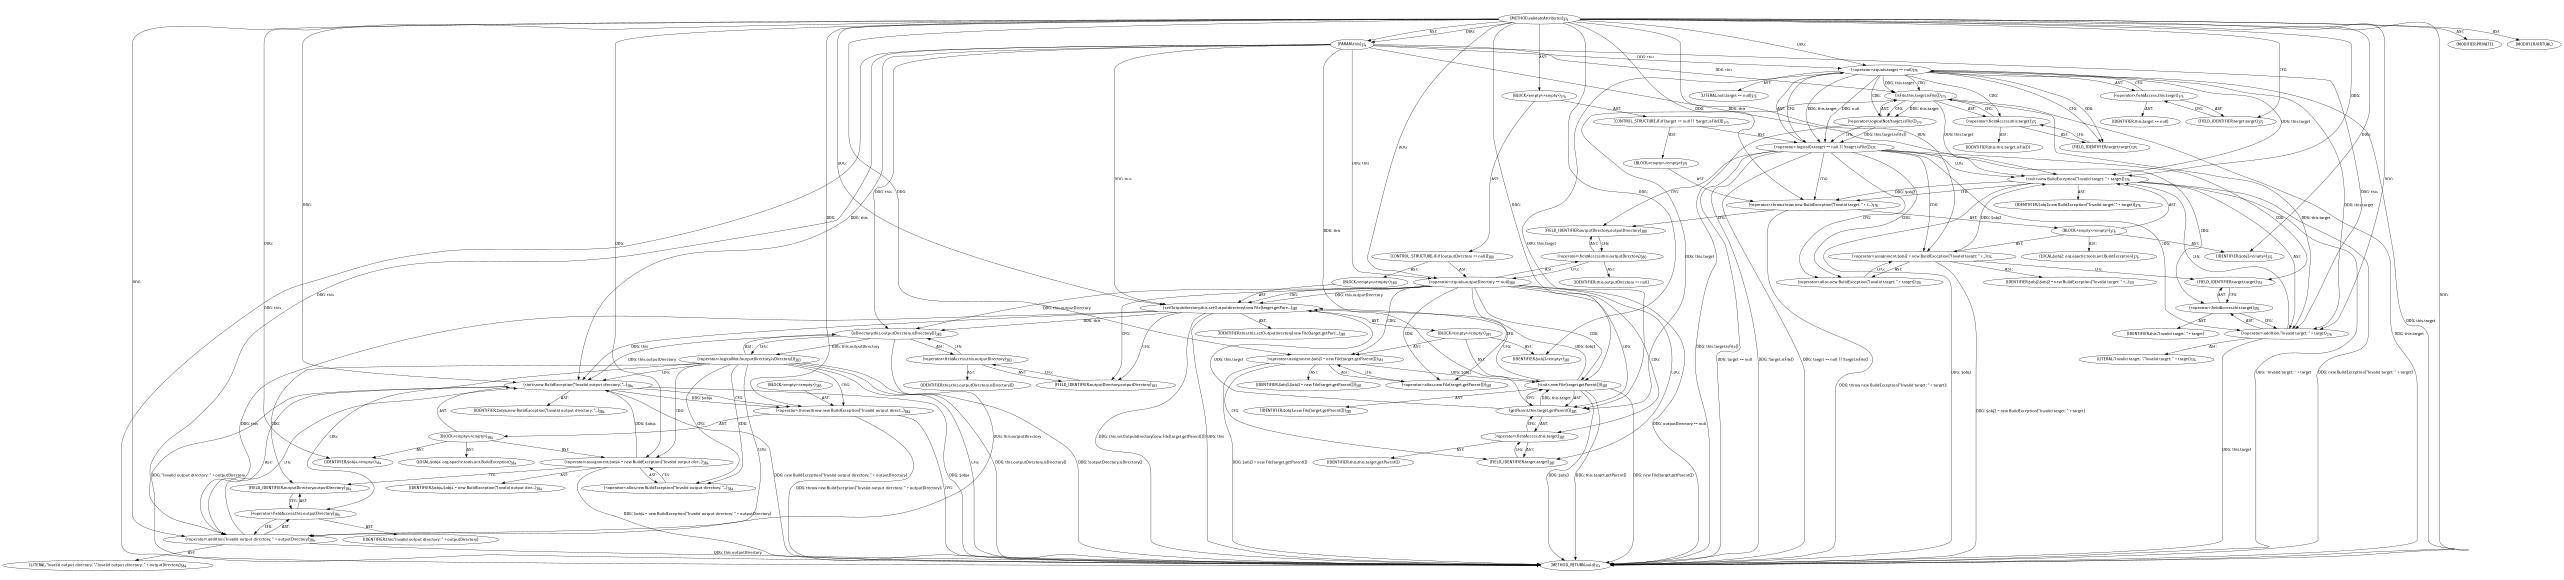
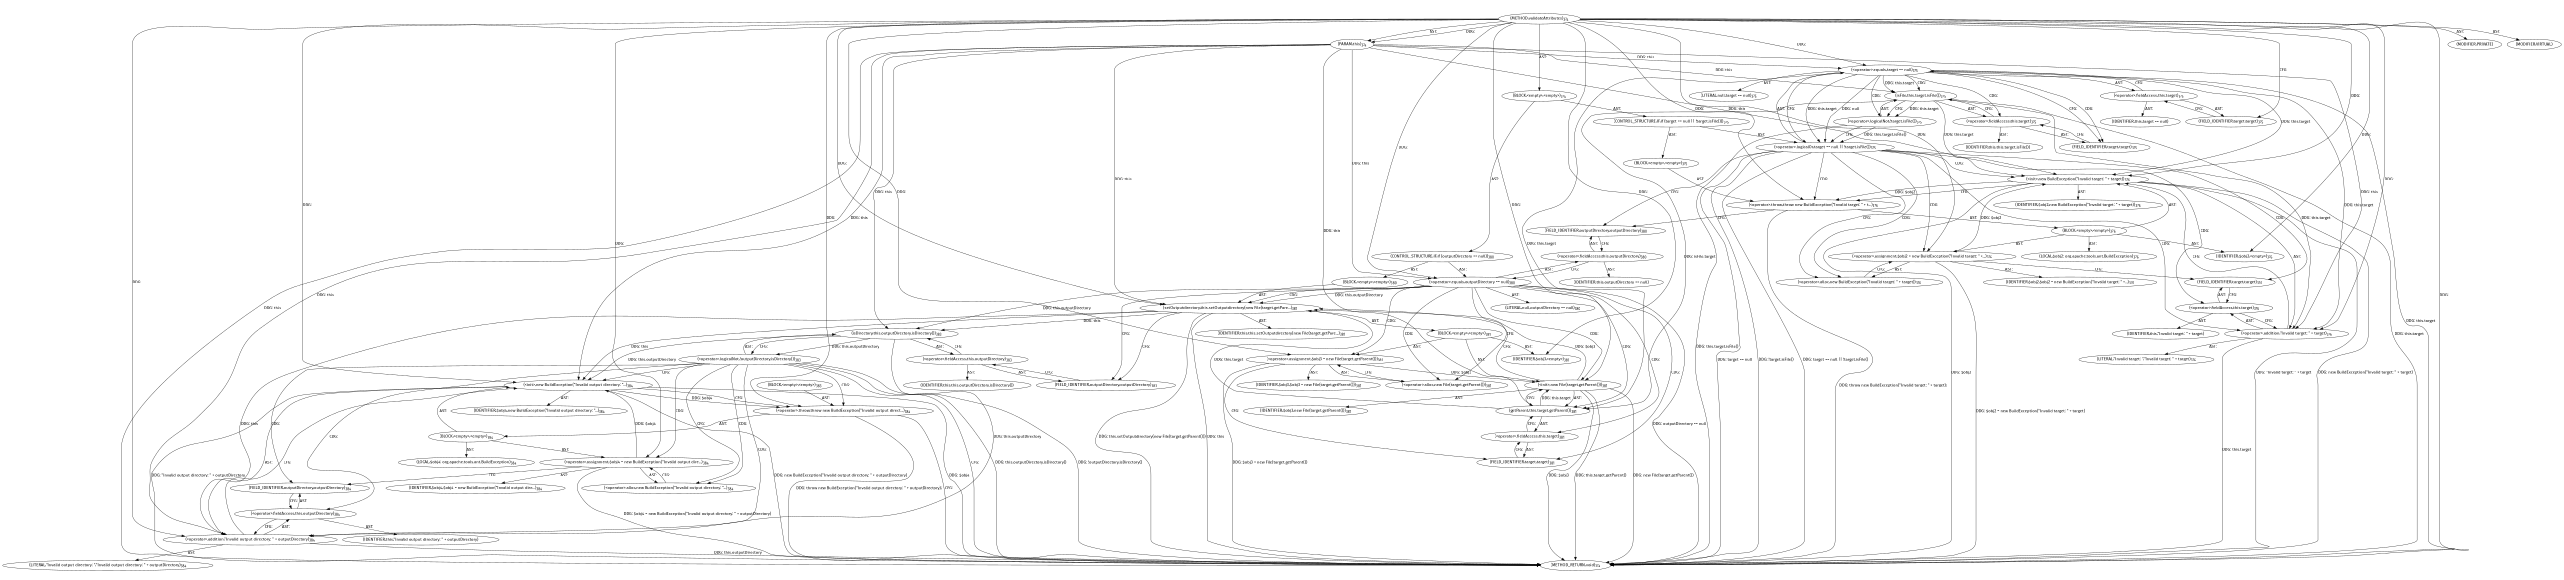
edge "(isFile,this.target.isFile())" -> "(getParent,this.target.getParent())": label "DDG: this.target" -> "DDG: isFile.target"
node "(LITERAL,null,outputDirectory == null)": added
node "(IDENTIFIER,$obj4,<empty>)": removed
node "(IDENTIFIER,this,this.target.getParent())": removed
